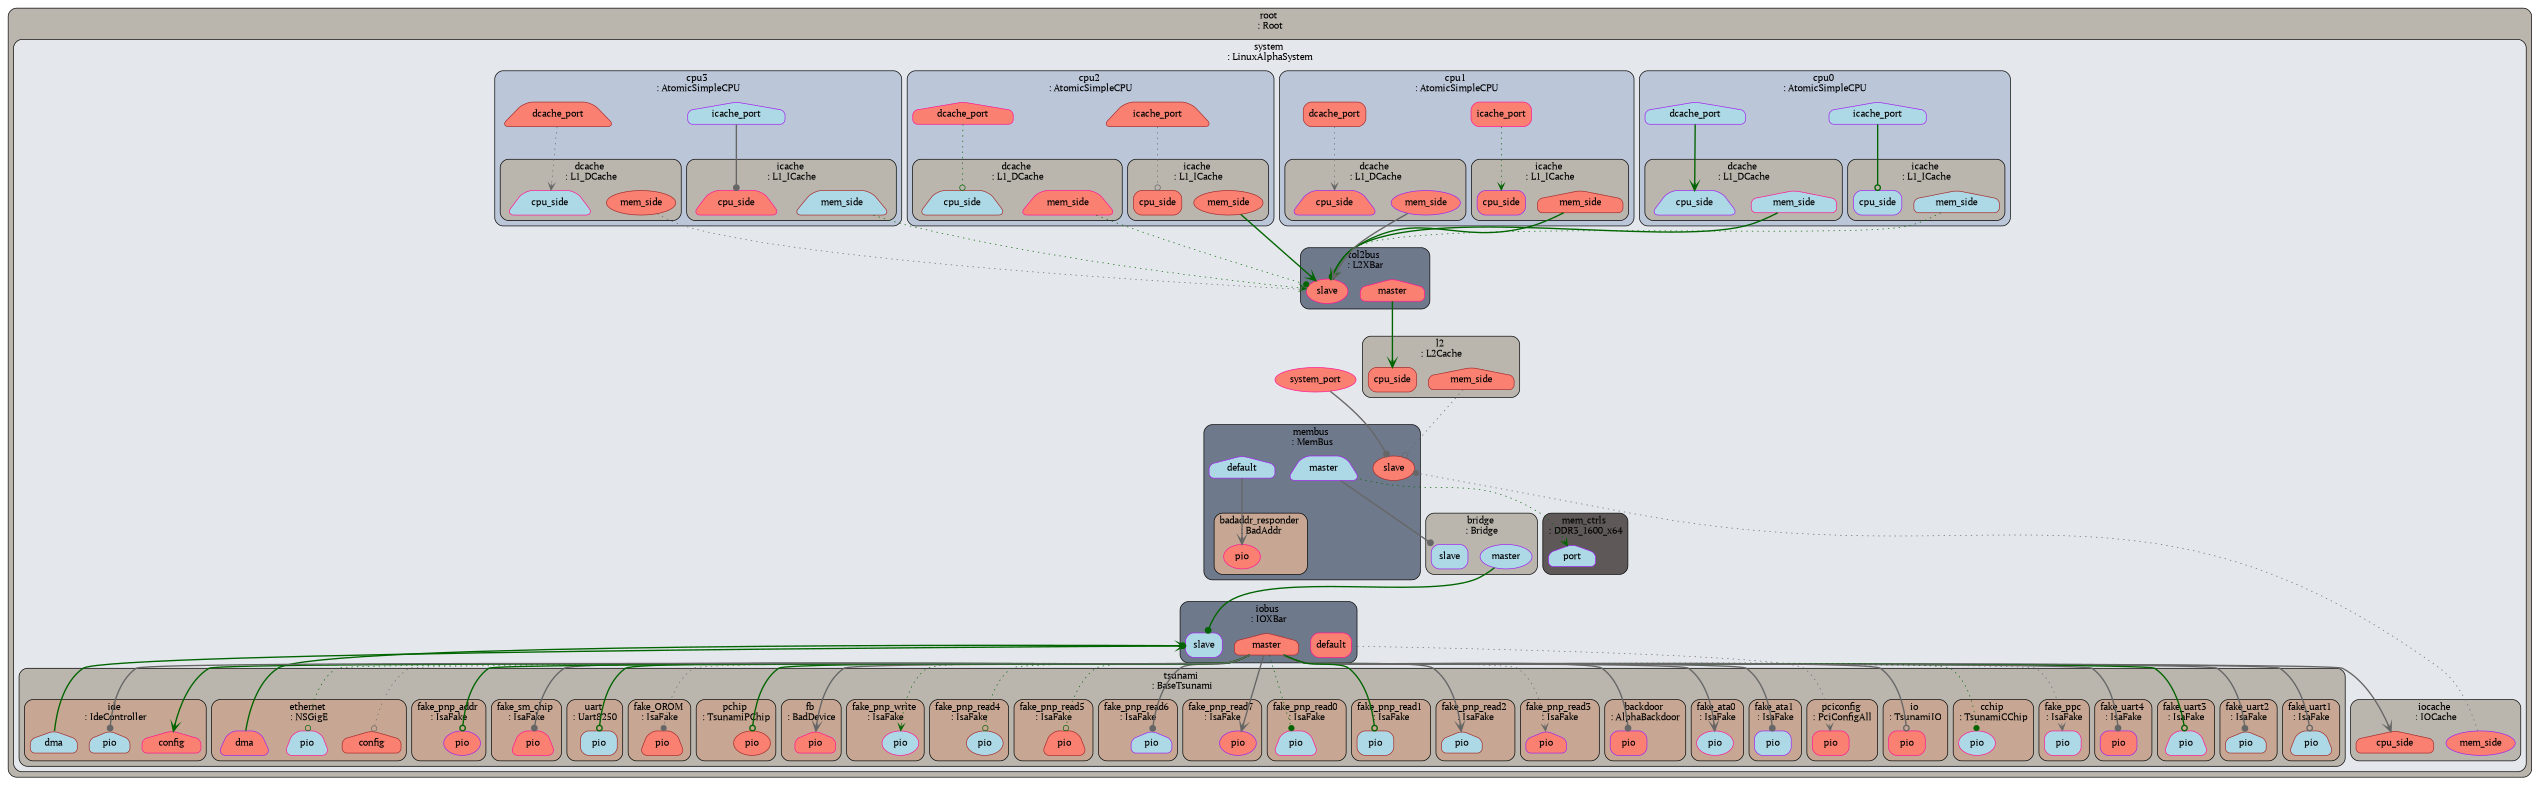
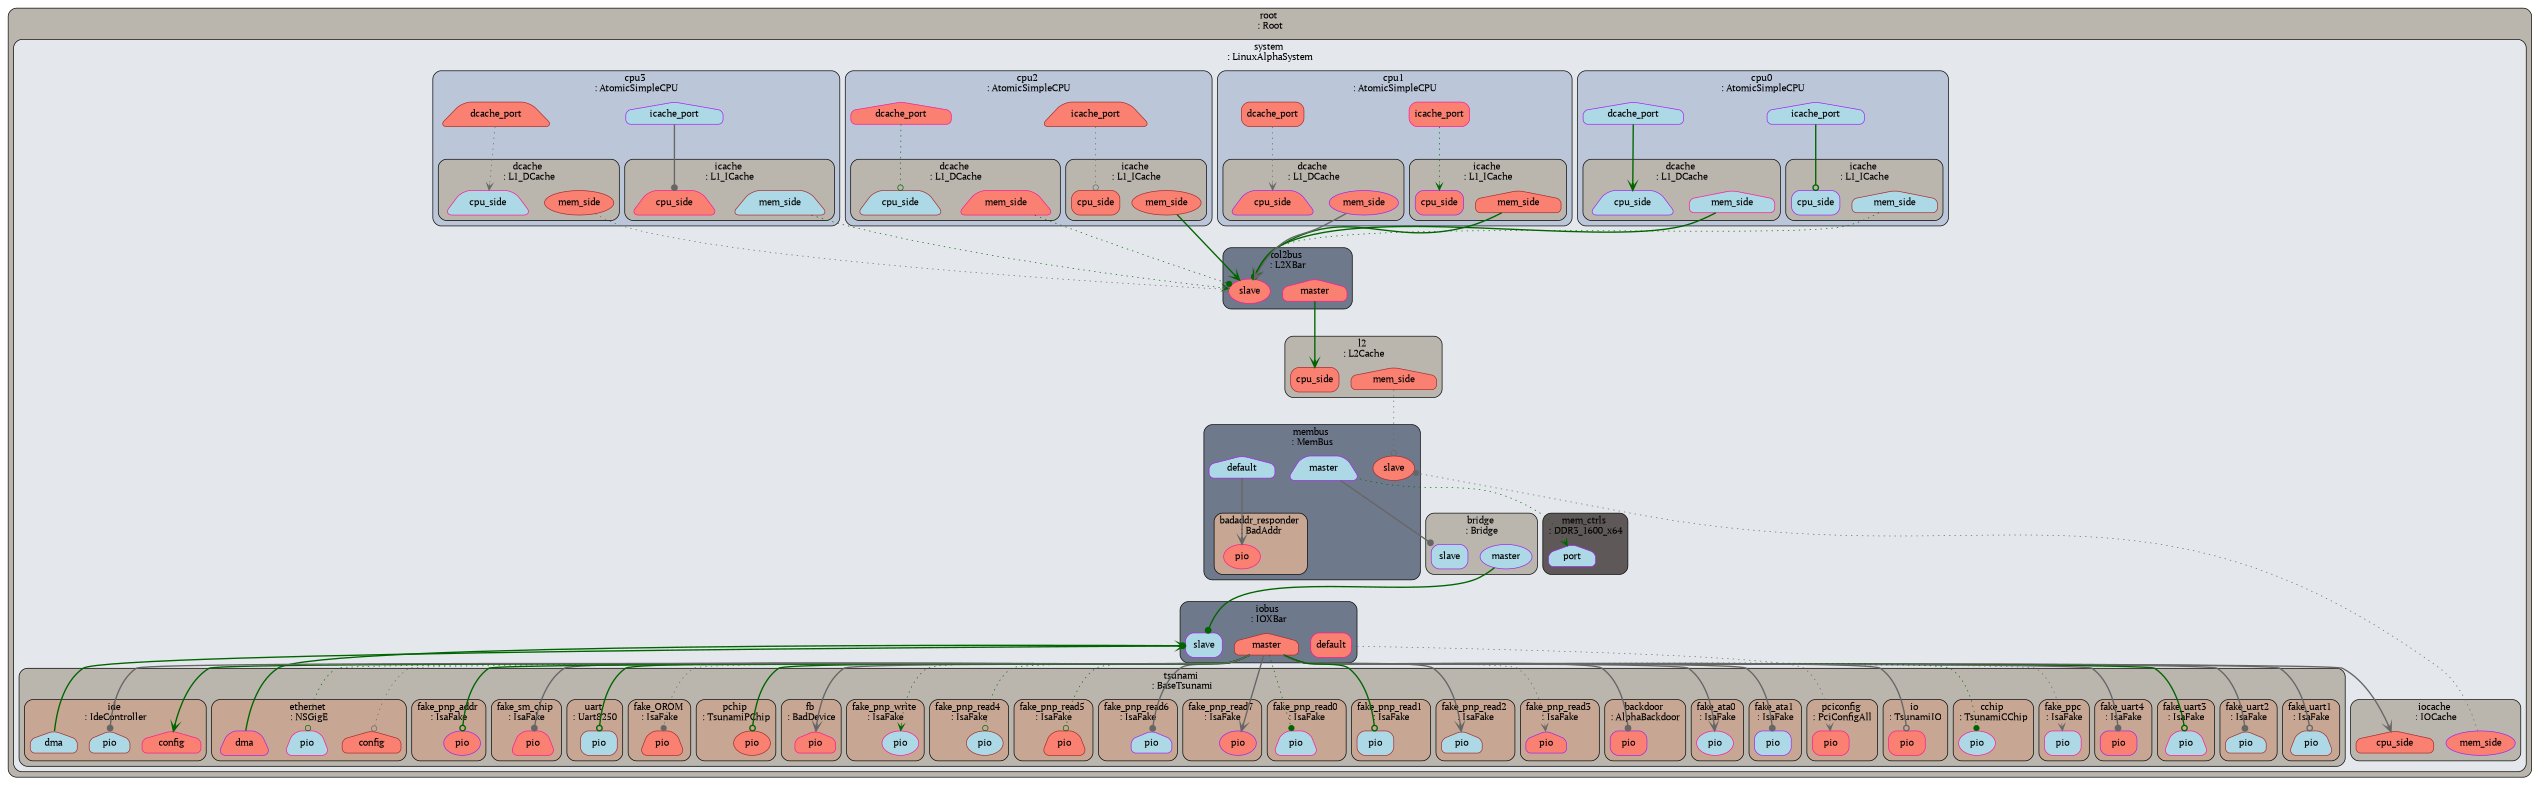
node "system_port": removed
